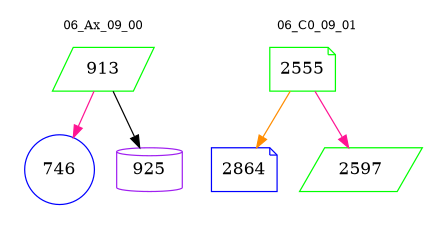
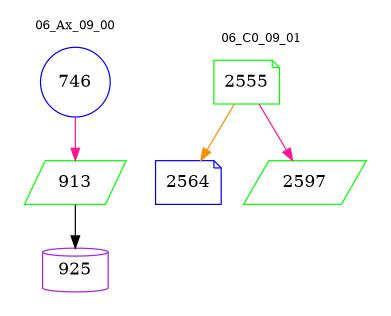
edge "913" -> "746": reversed
node "2864": label "2864" -> "2564"
